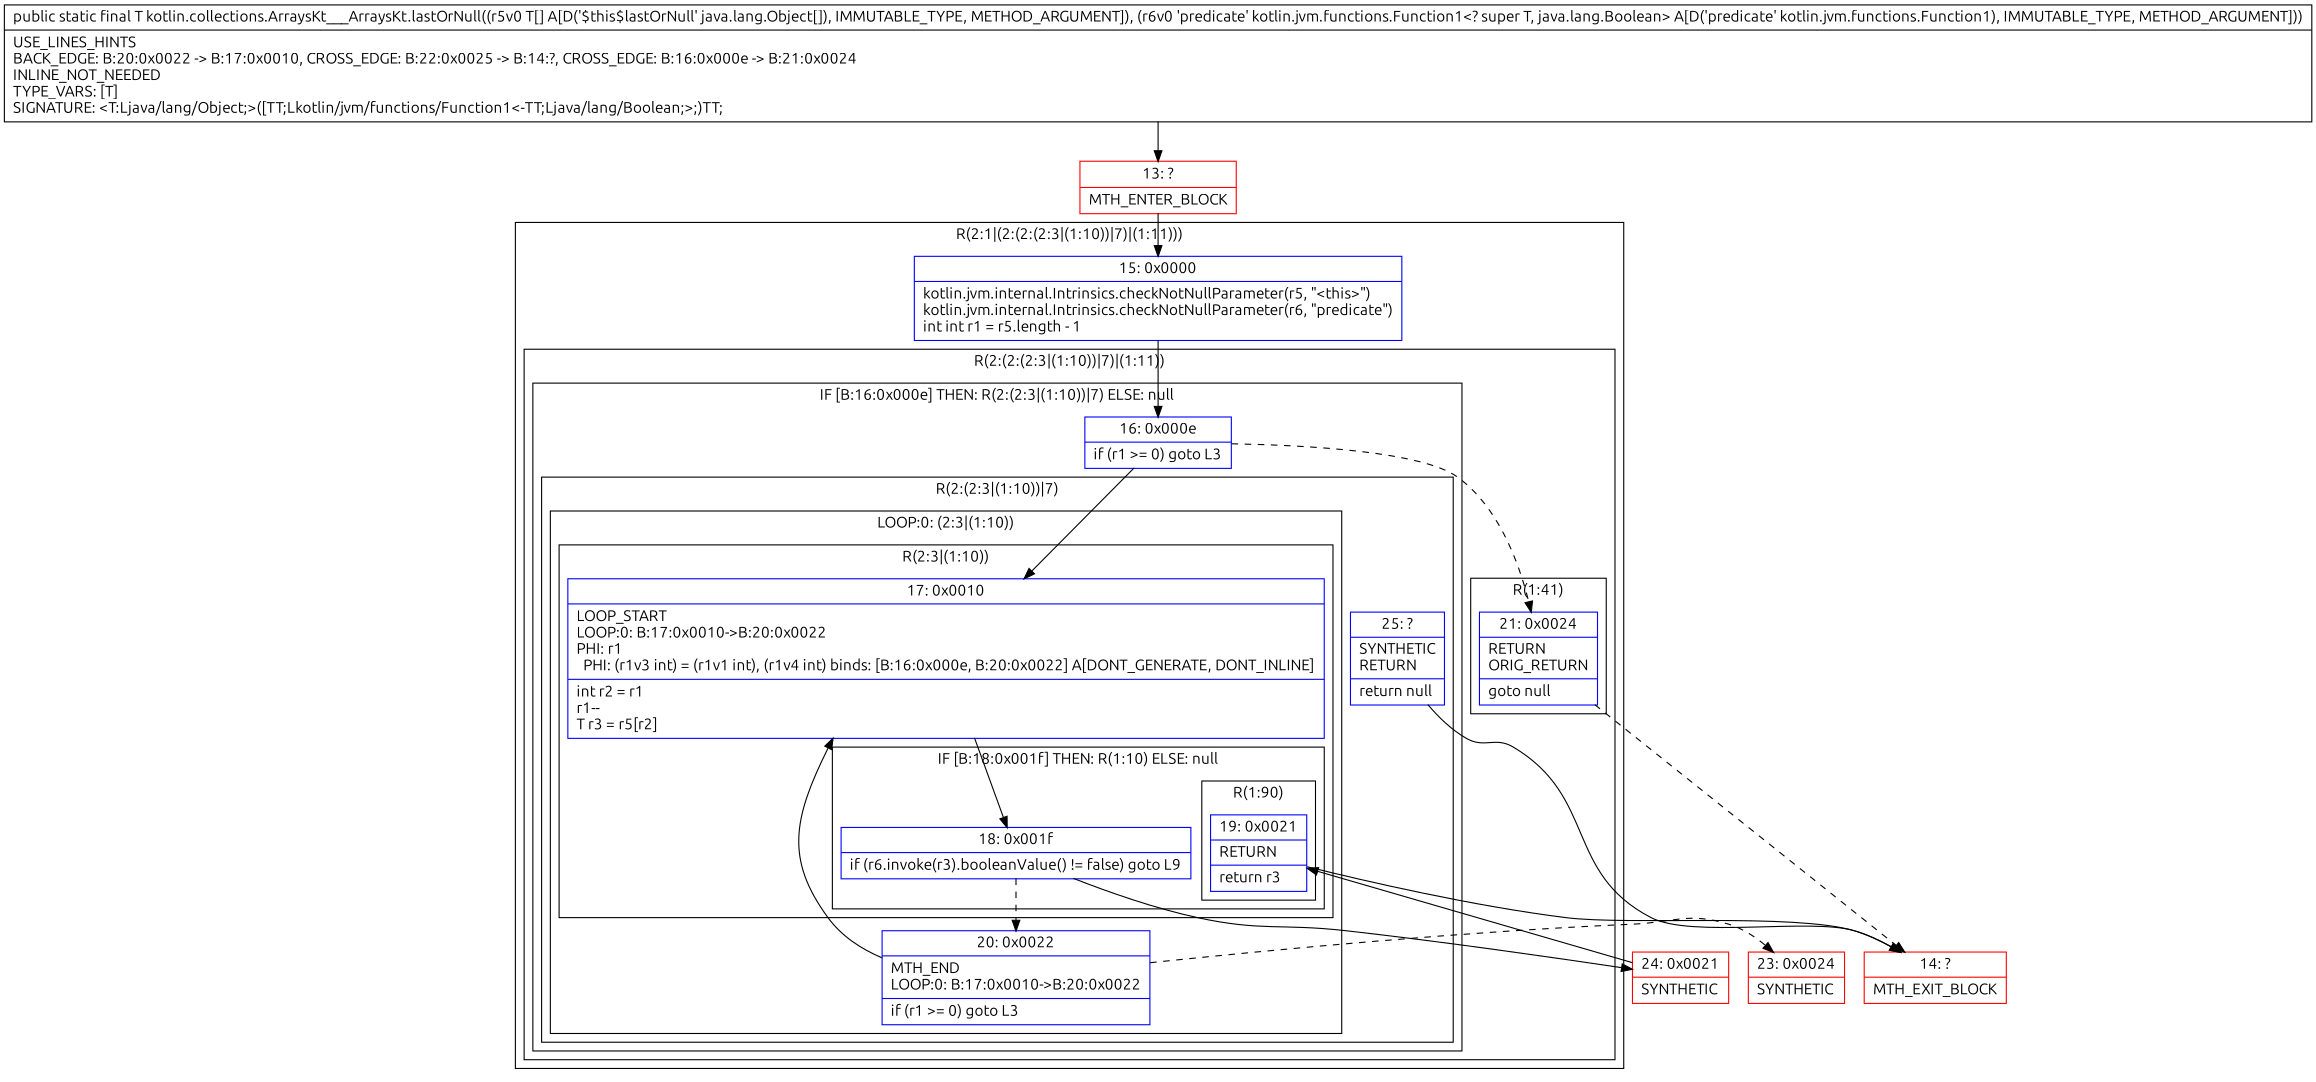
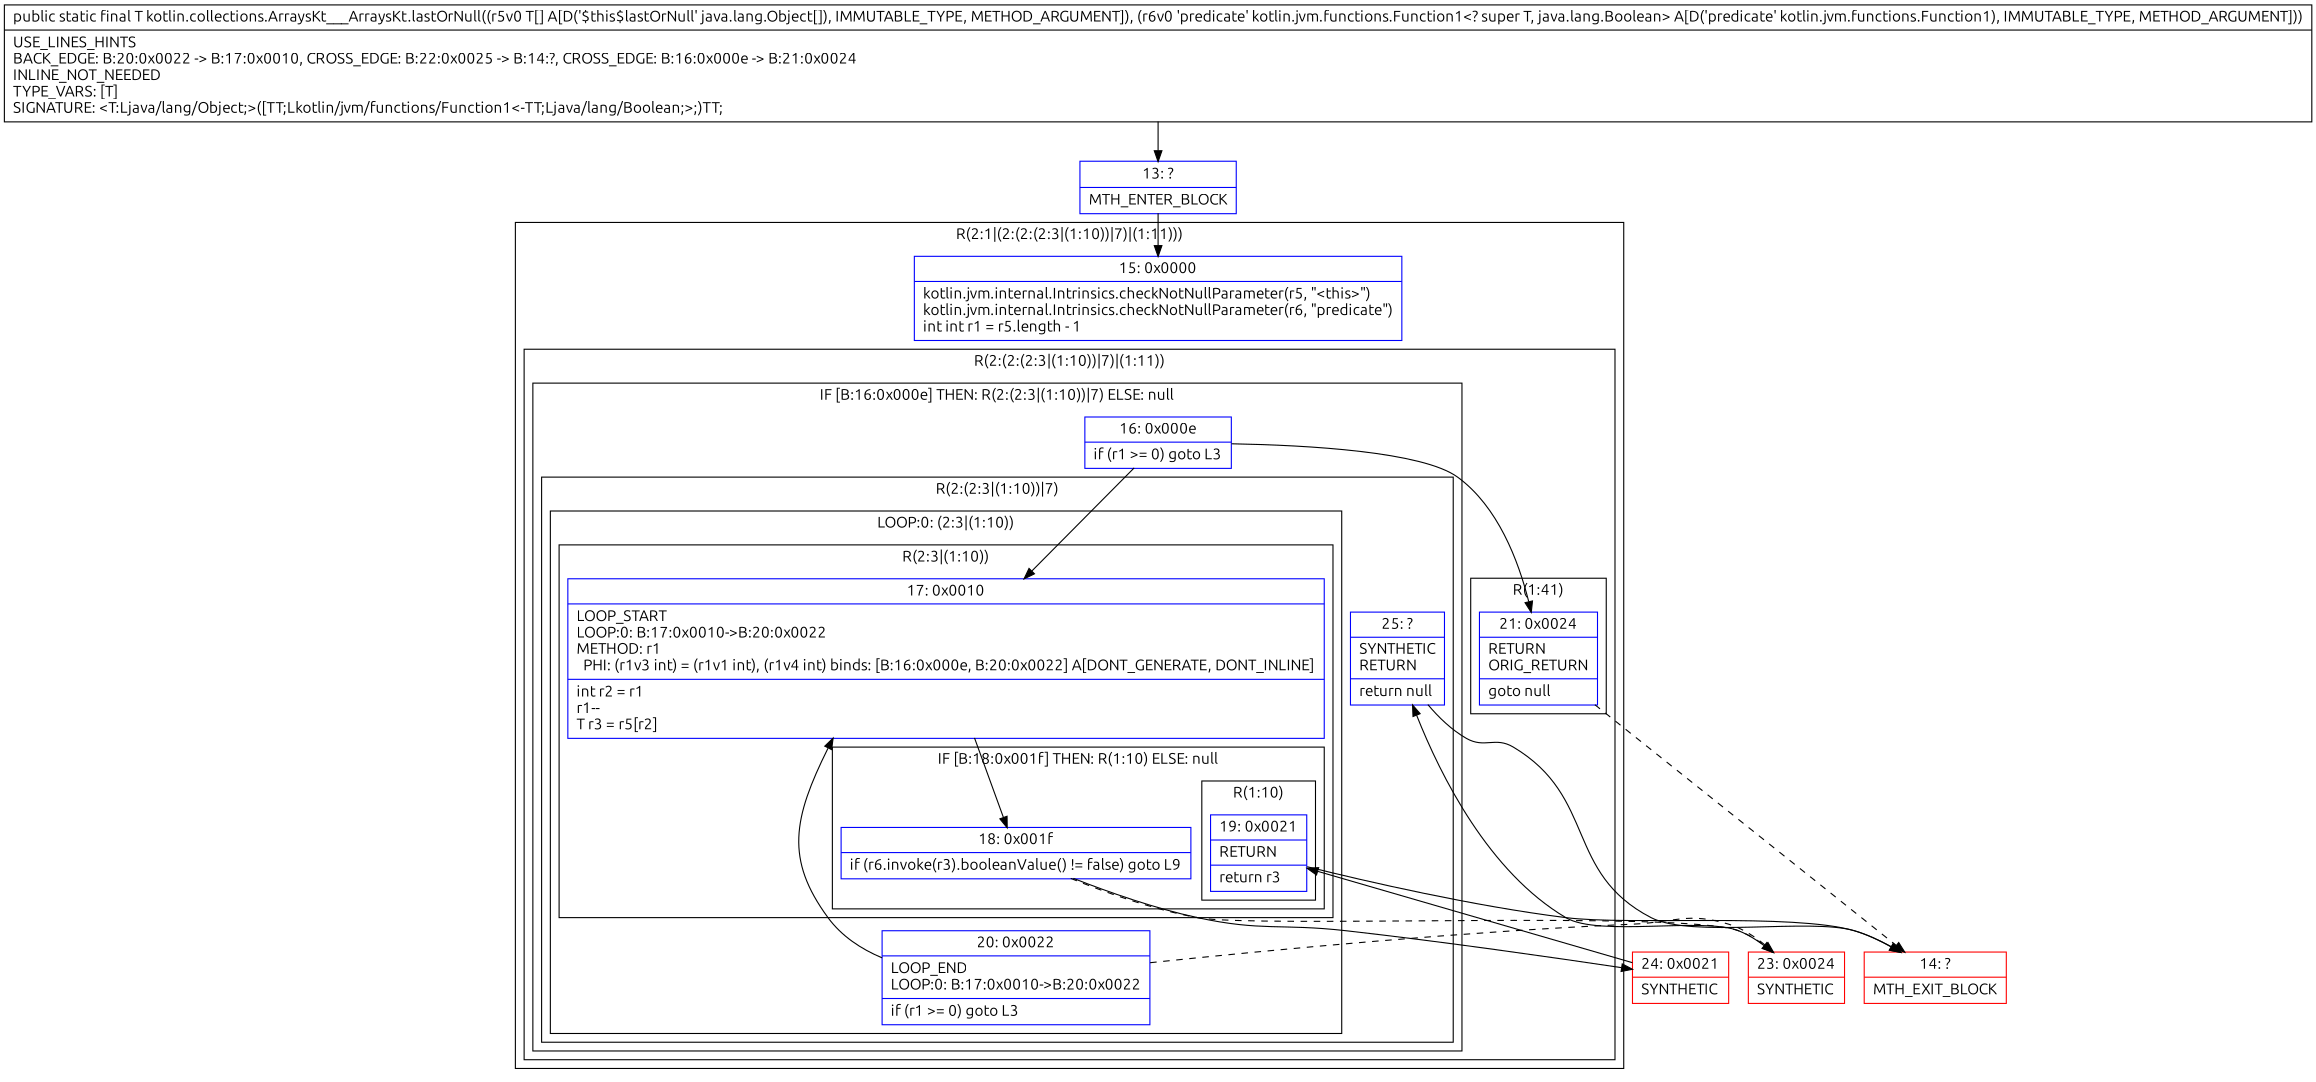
node "13: ?": color red -> blue
edge "15: 0x0000" -> "16: 0x000e": removed
edge "16: 0x000e" -> "21: 0x0024": style dashed -> solid
node "17: 0x0010": text "PHI: r1" -> "METHOD: r1"
cluster "R(1:90)": label "R(1:90)" -> "R(1:10)"
edge "18: 0x001f" -> "20: 0x0022": now "18: 0x001f" -> "23: 0x0024"
edge "23: 0x0024" -> "25: ?": added
node "20: 0x0022": text "MTH_END" -> "LOOP_END"
